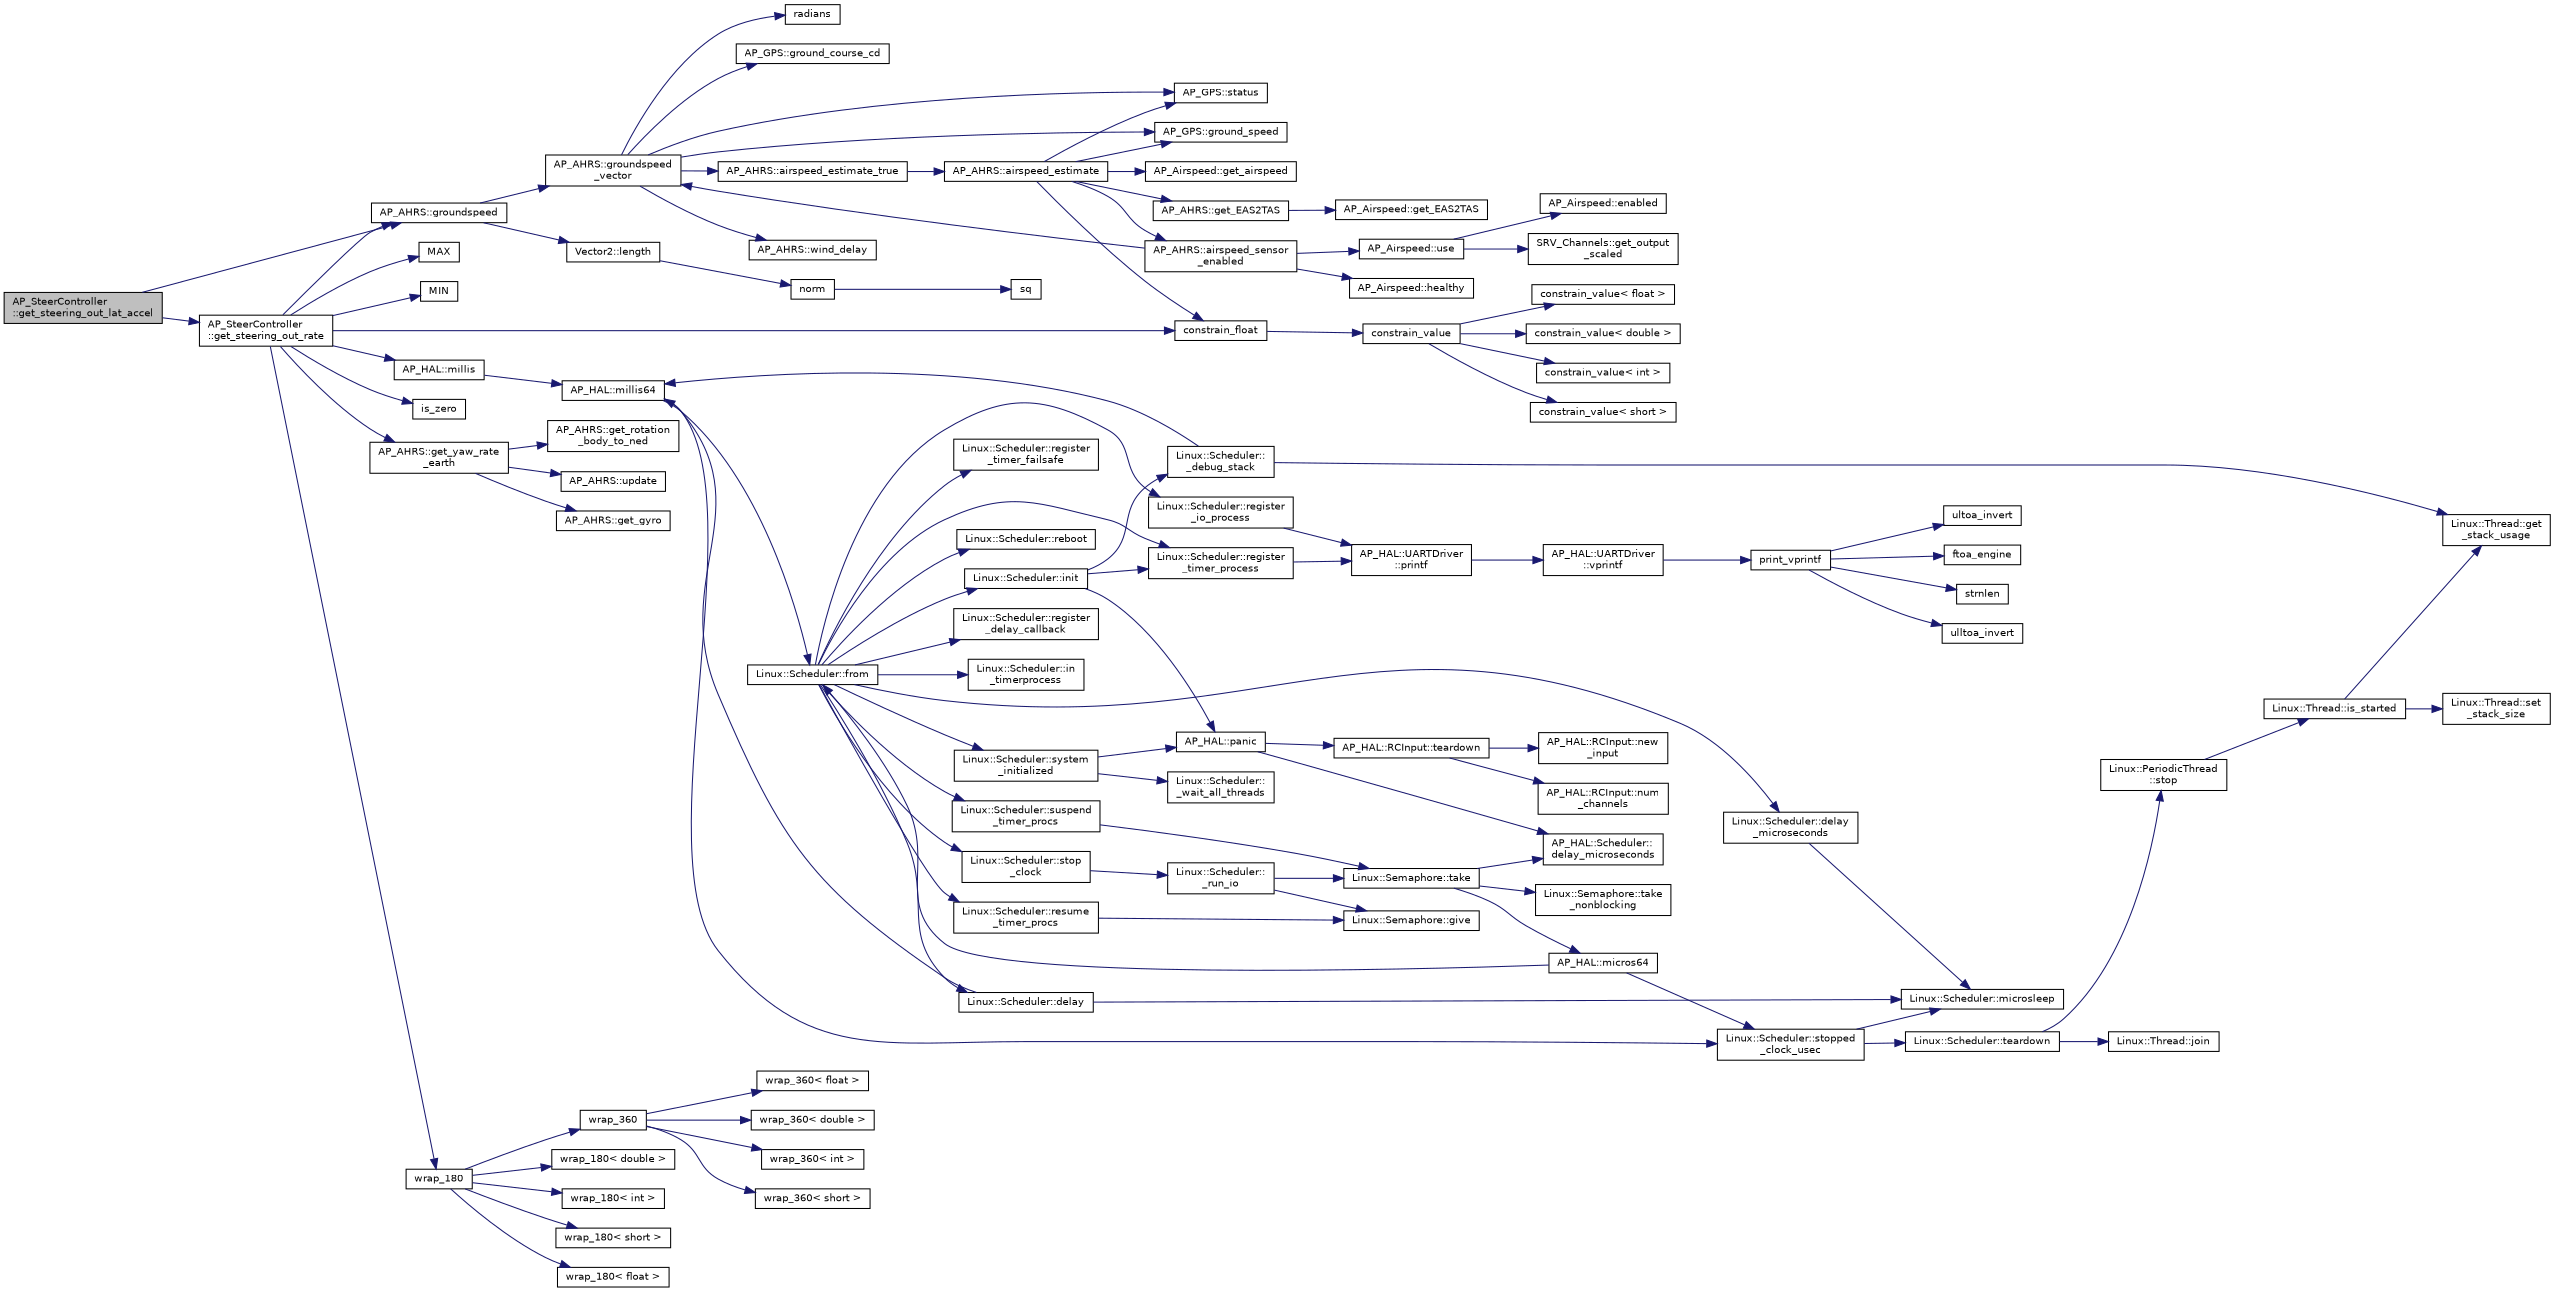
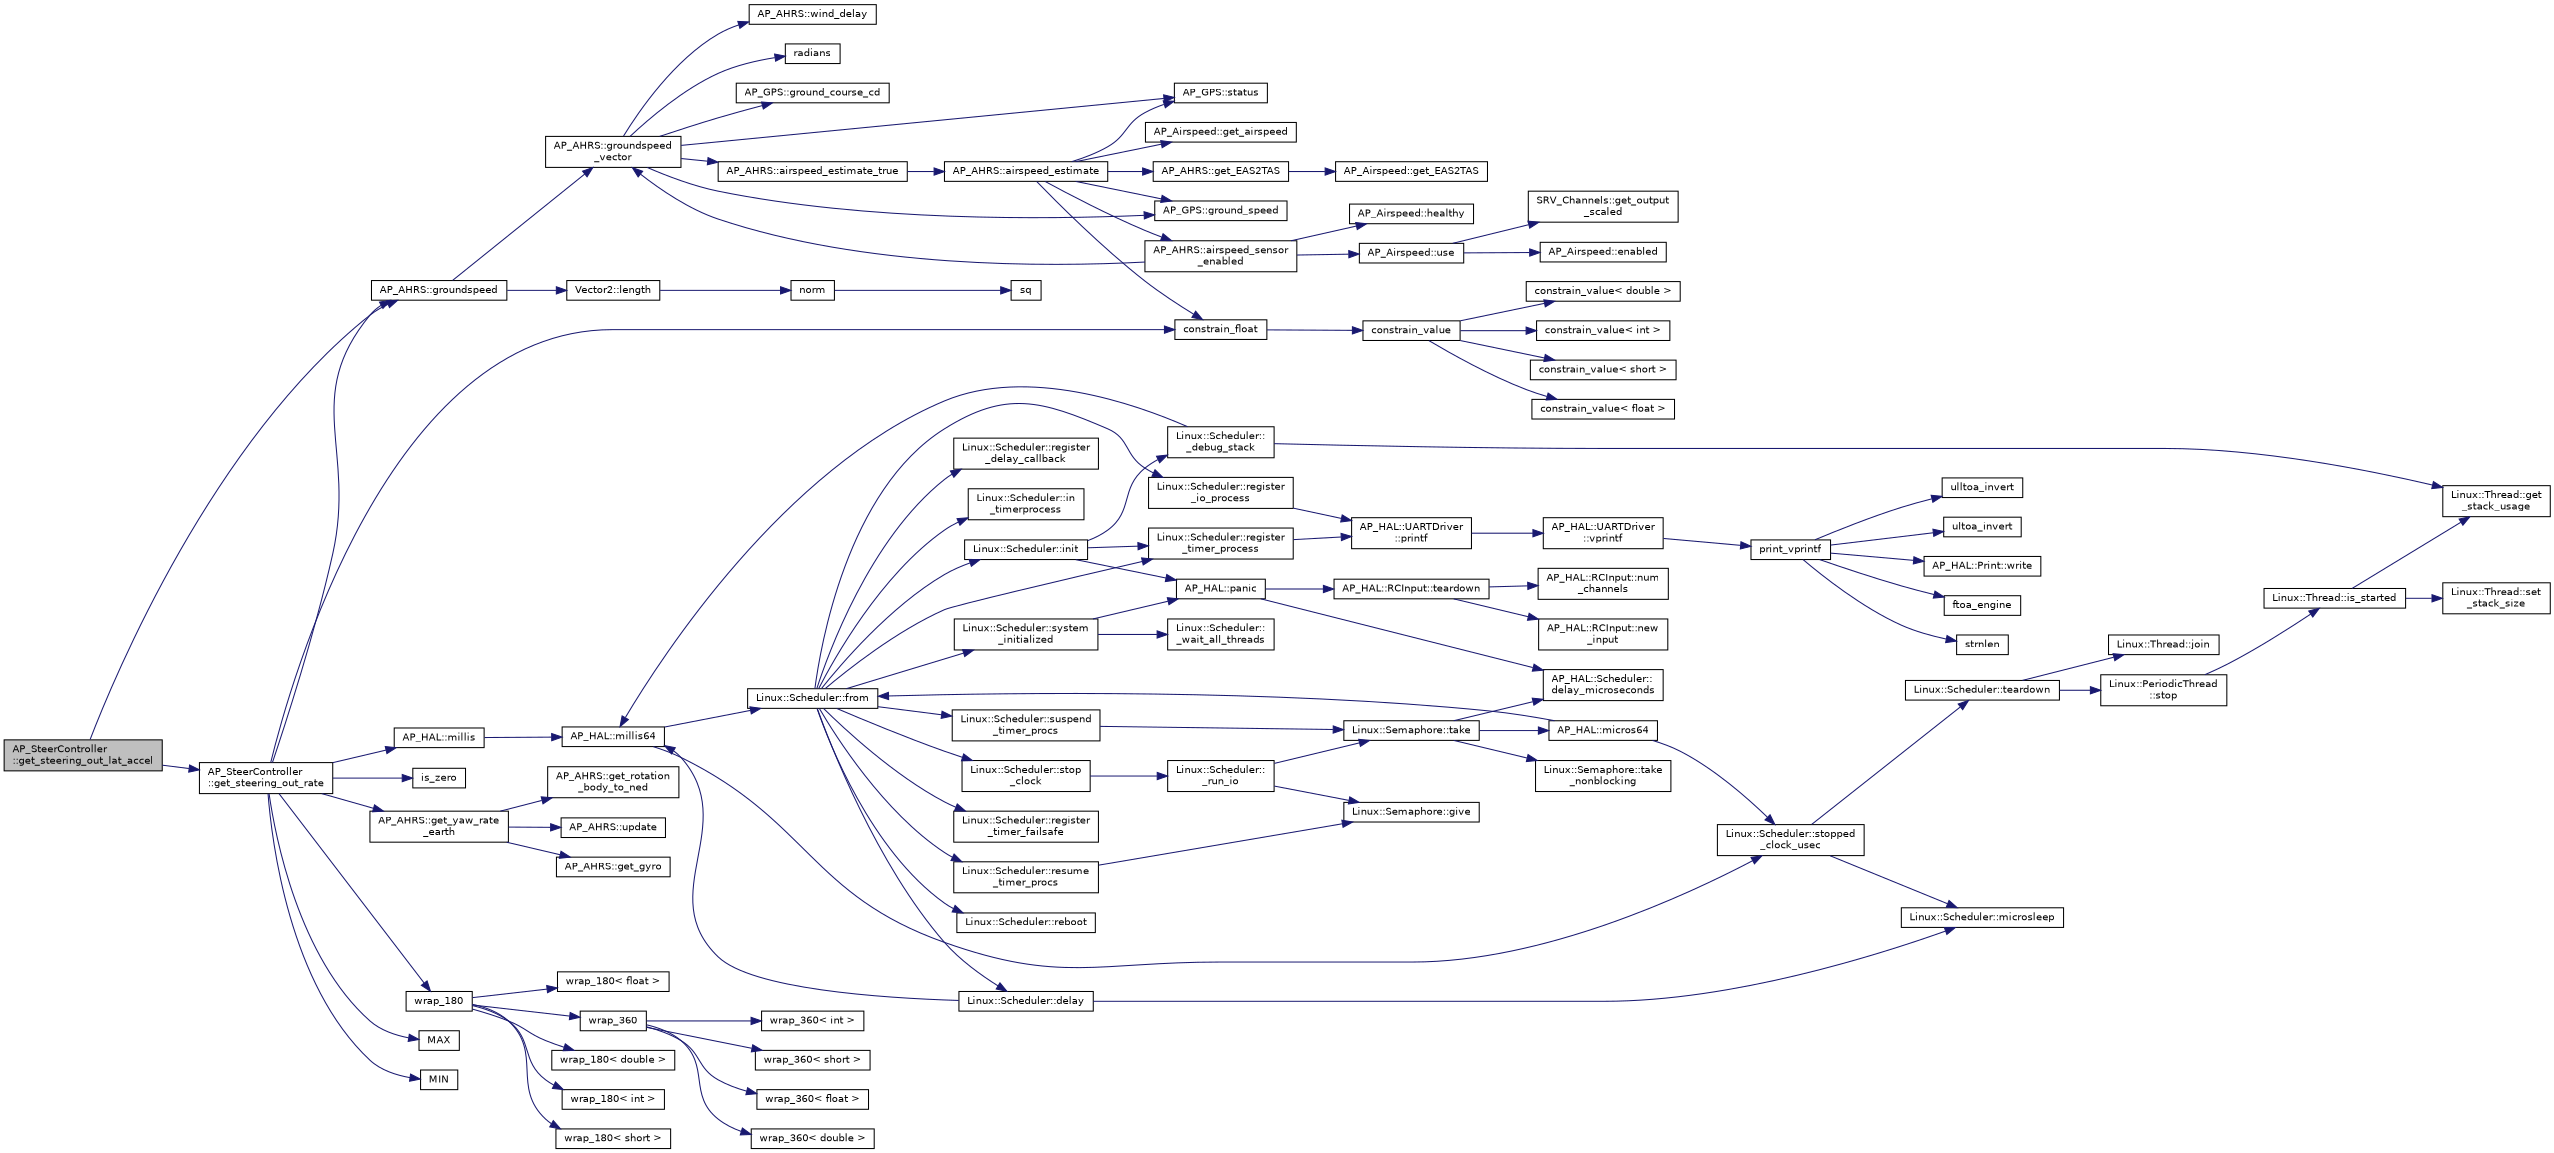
node "AP_HAL::Print::write": added
node "Linux::Scheduler::delay _microseconds": removed
